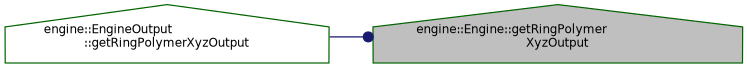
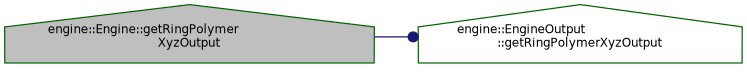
edge "engine::EngineOutput ::getRingPolymerXyzOutput" -> "engine::Engine::getRingPolymer XyzOutput": reversed
